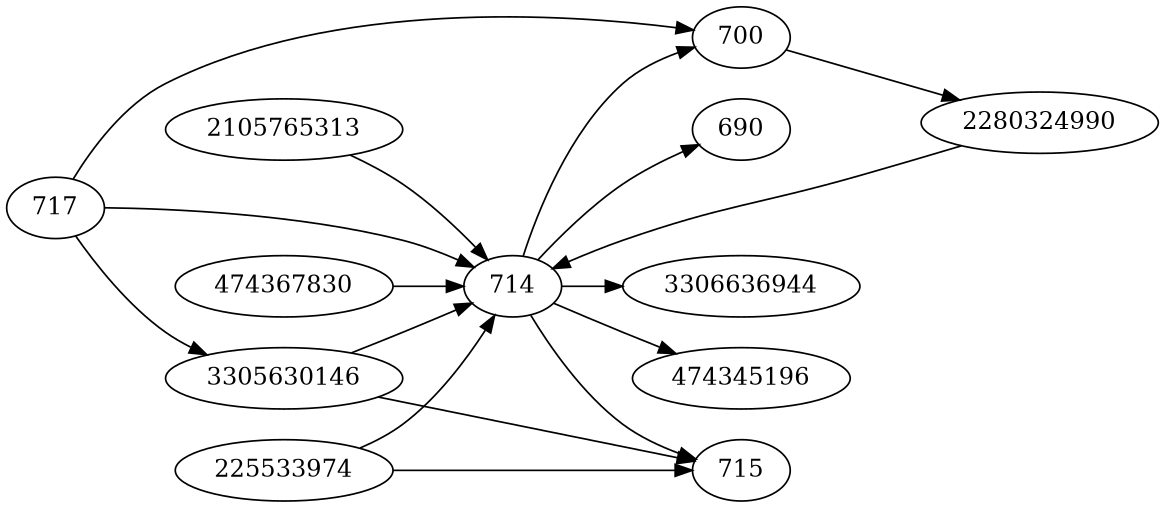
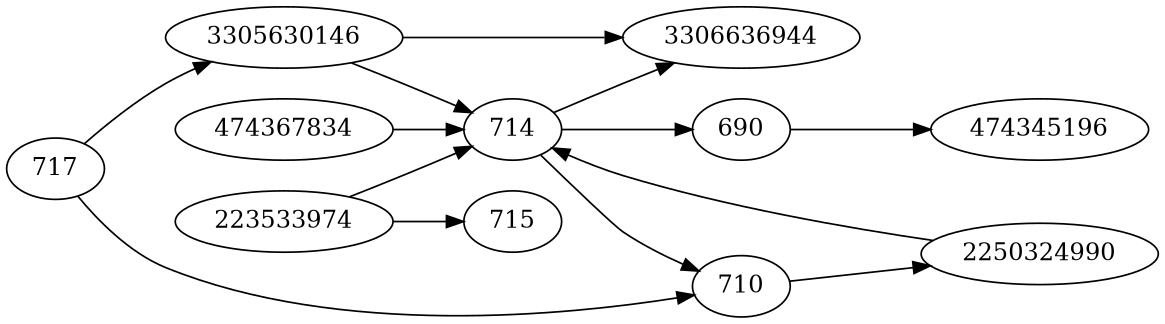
node "700": label "700" -> "710"
node "2280324990": label "2280324990" -> "2250324990"
node "2105765313": removed
edge "717" -> "714": removed
node "474367830": label "474367830" -> "474367834"
edge "714" -> "474345196": now "690" -> "474345196"
edge "714" -> "715": removed
edge "3305630146" -> "715": now "3305630146" -> "3306636944"
node "225533974": label "225533974" -> "223533974"
